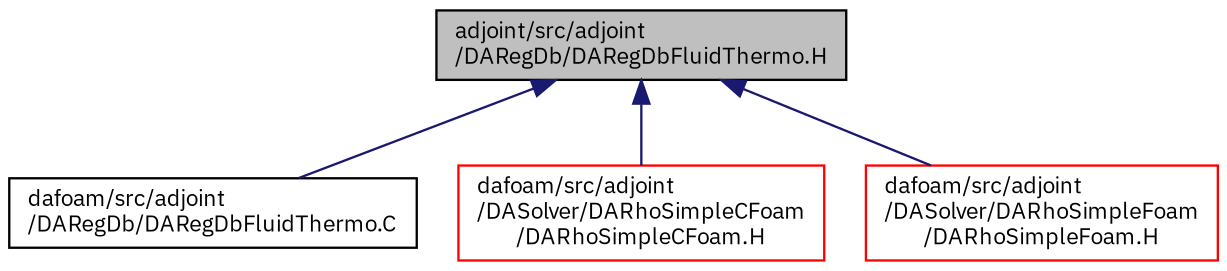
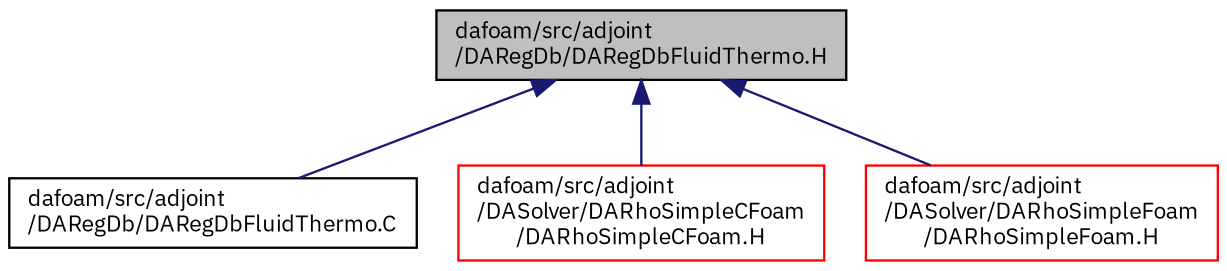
node "adjoint/src/adjoint /DARegDb/DARegDbFluidThermo.H": label "adjoint/src/adjoint /DARegDb/DARegDbFluidThermo.H" -> "dafoam/src/adjoint /DARegDb/DARegDbFluidThermo.H"
